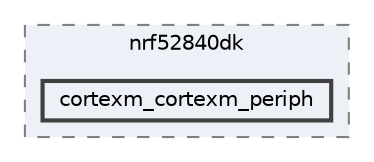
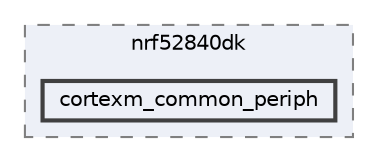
node "cortexm_cortexm_periph": label "cortexm_cortexm_periph" -> "cortexm_common_periph"
